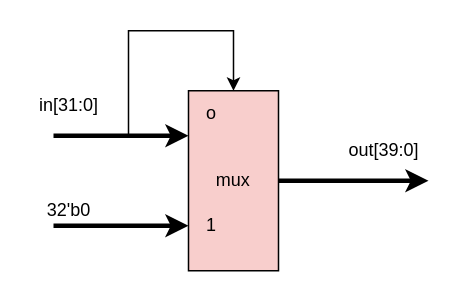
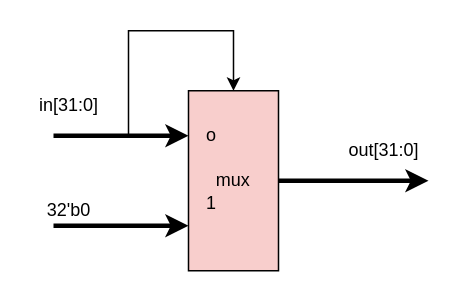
node "o": moved (211, 113) -> (211, 136)
node "out[39:0]": label "out[39:0]" -> "out[31:0]"
node "1": moved (211, 226) -> (211, 203)
